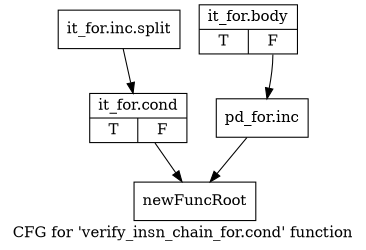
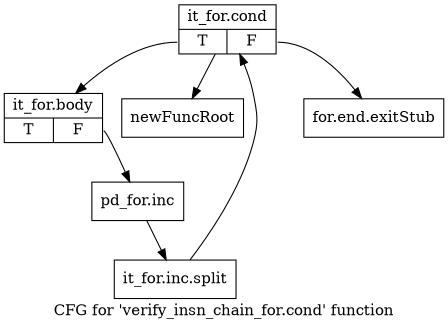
edge "it_for.cond" -> "it_for.body": added
node "for.end.exitStub": added
edge "pd_for.inc" -> "newFuncRoot": now "pd_for.inc" -> "it_for.inc.split"
